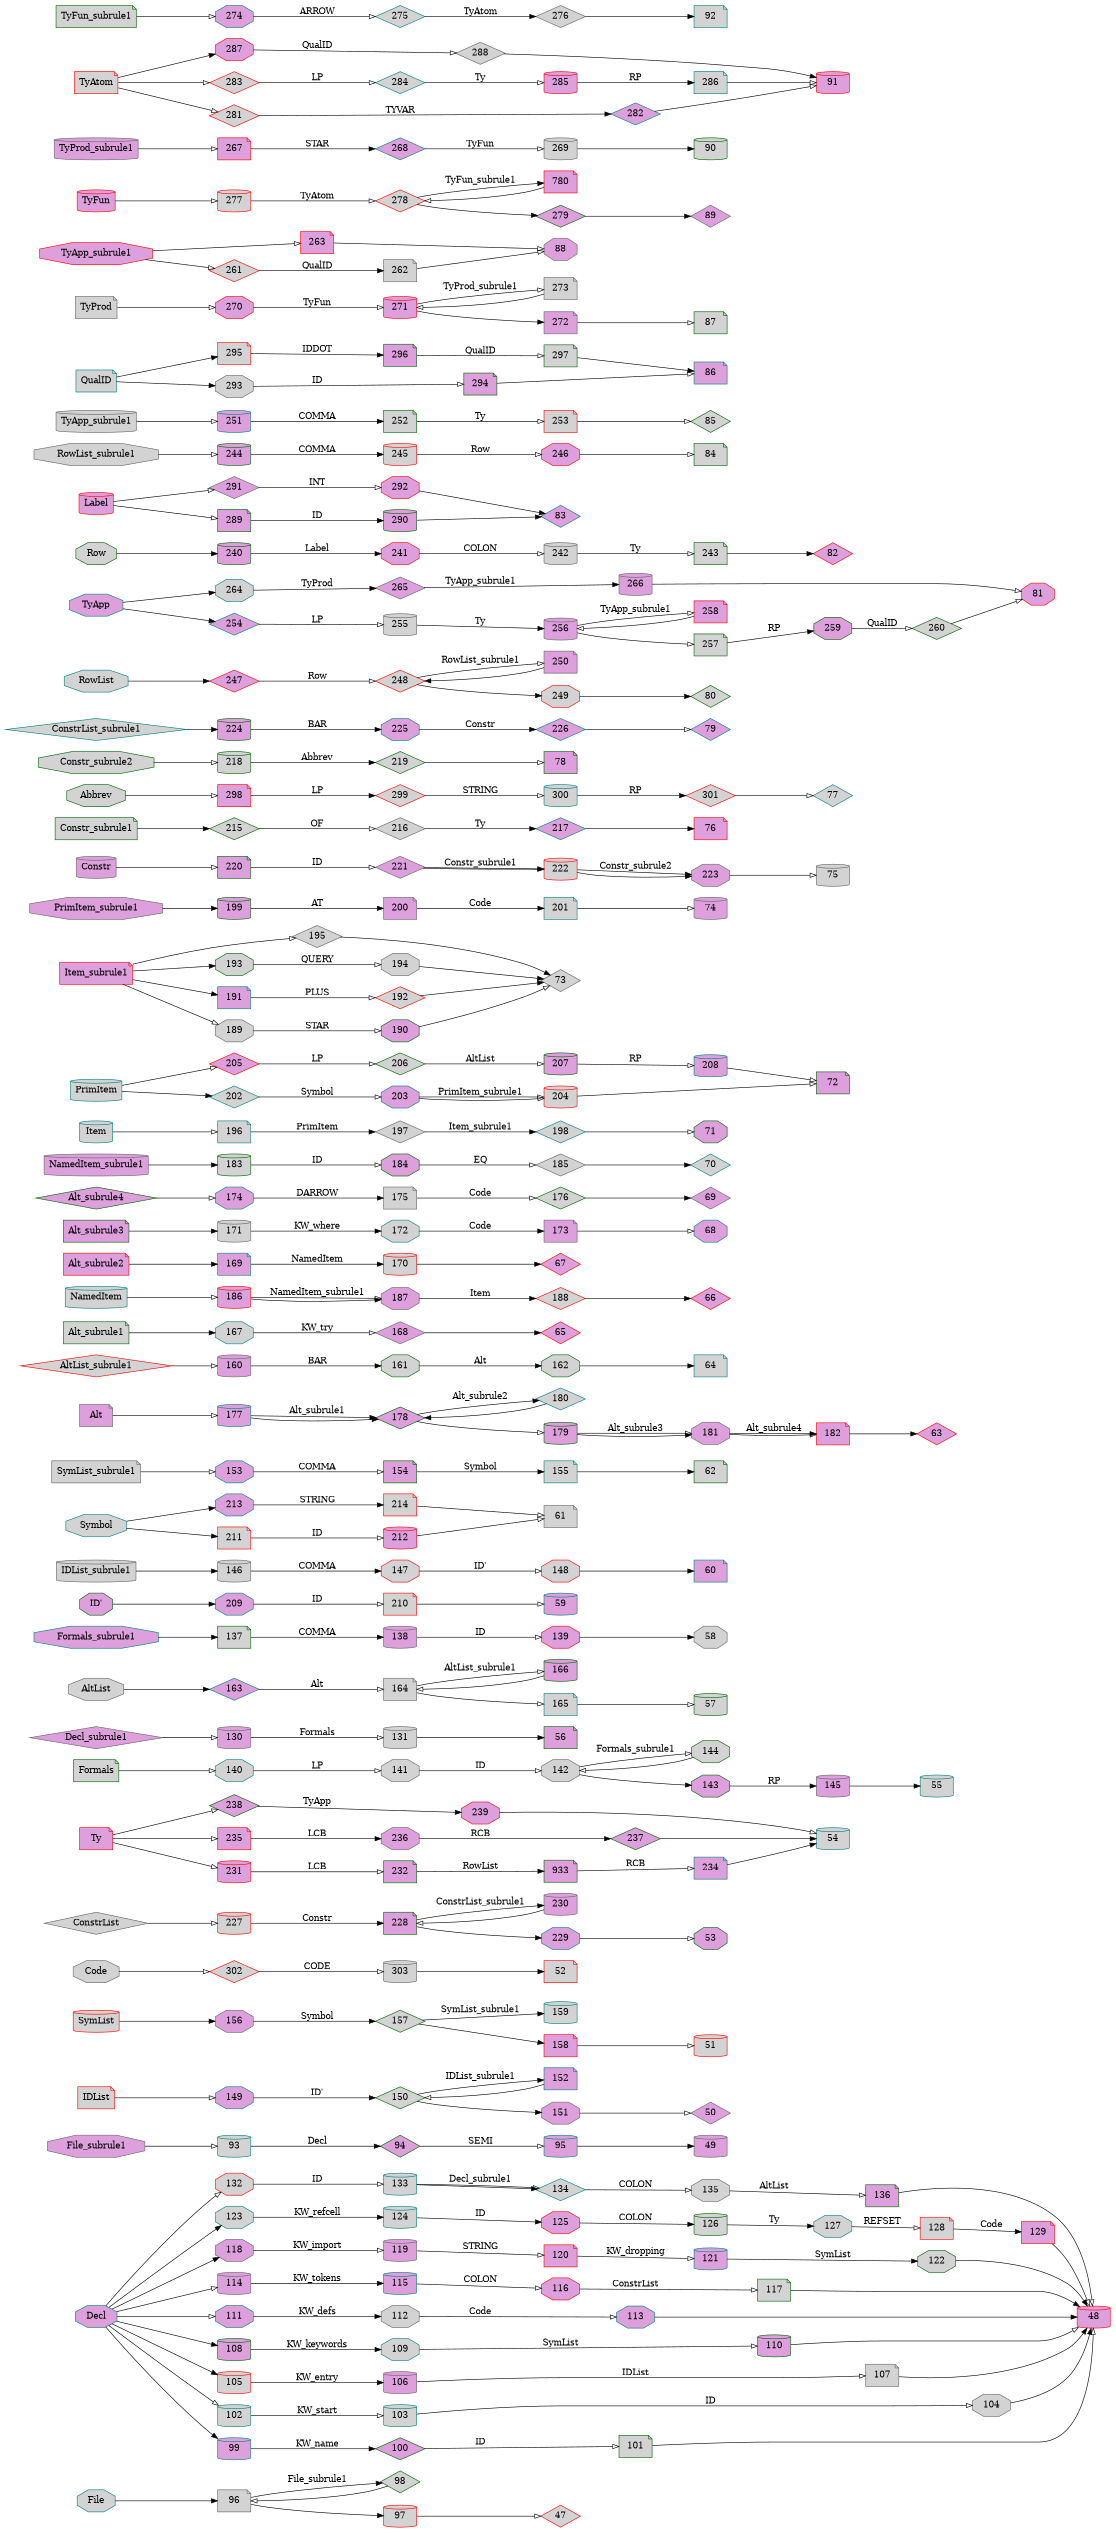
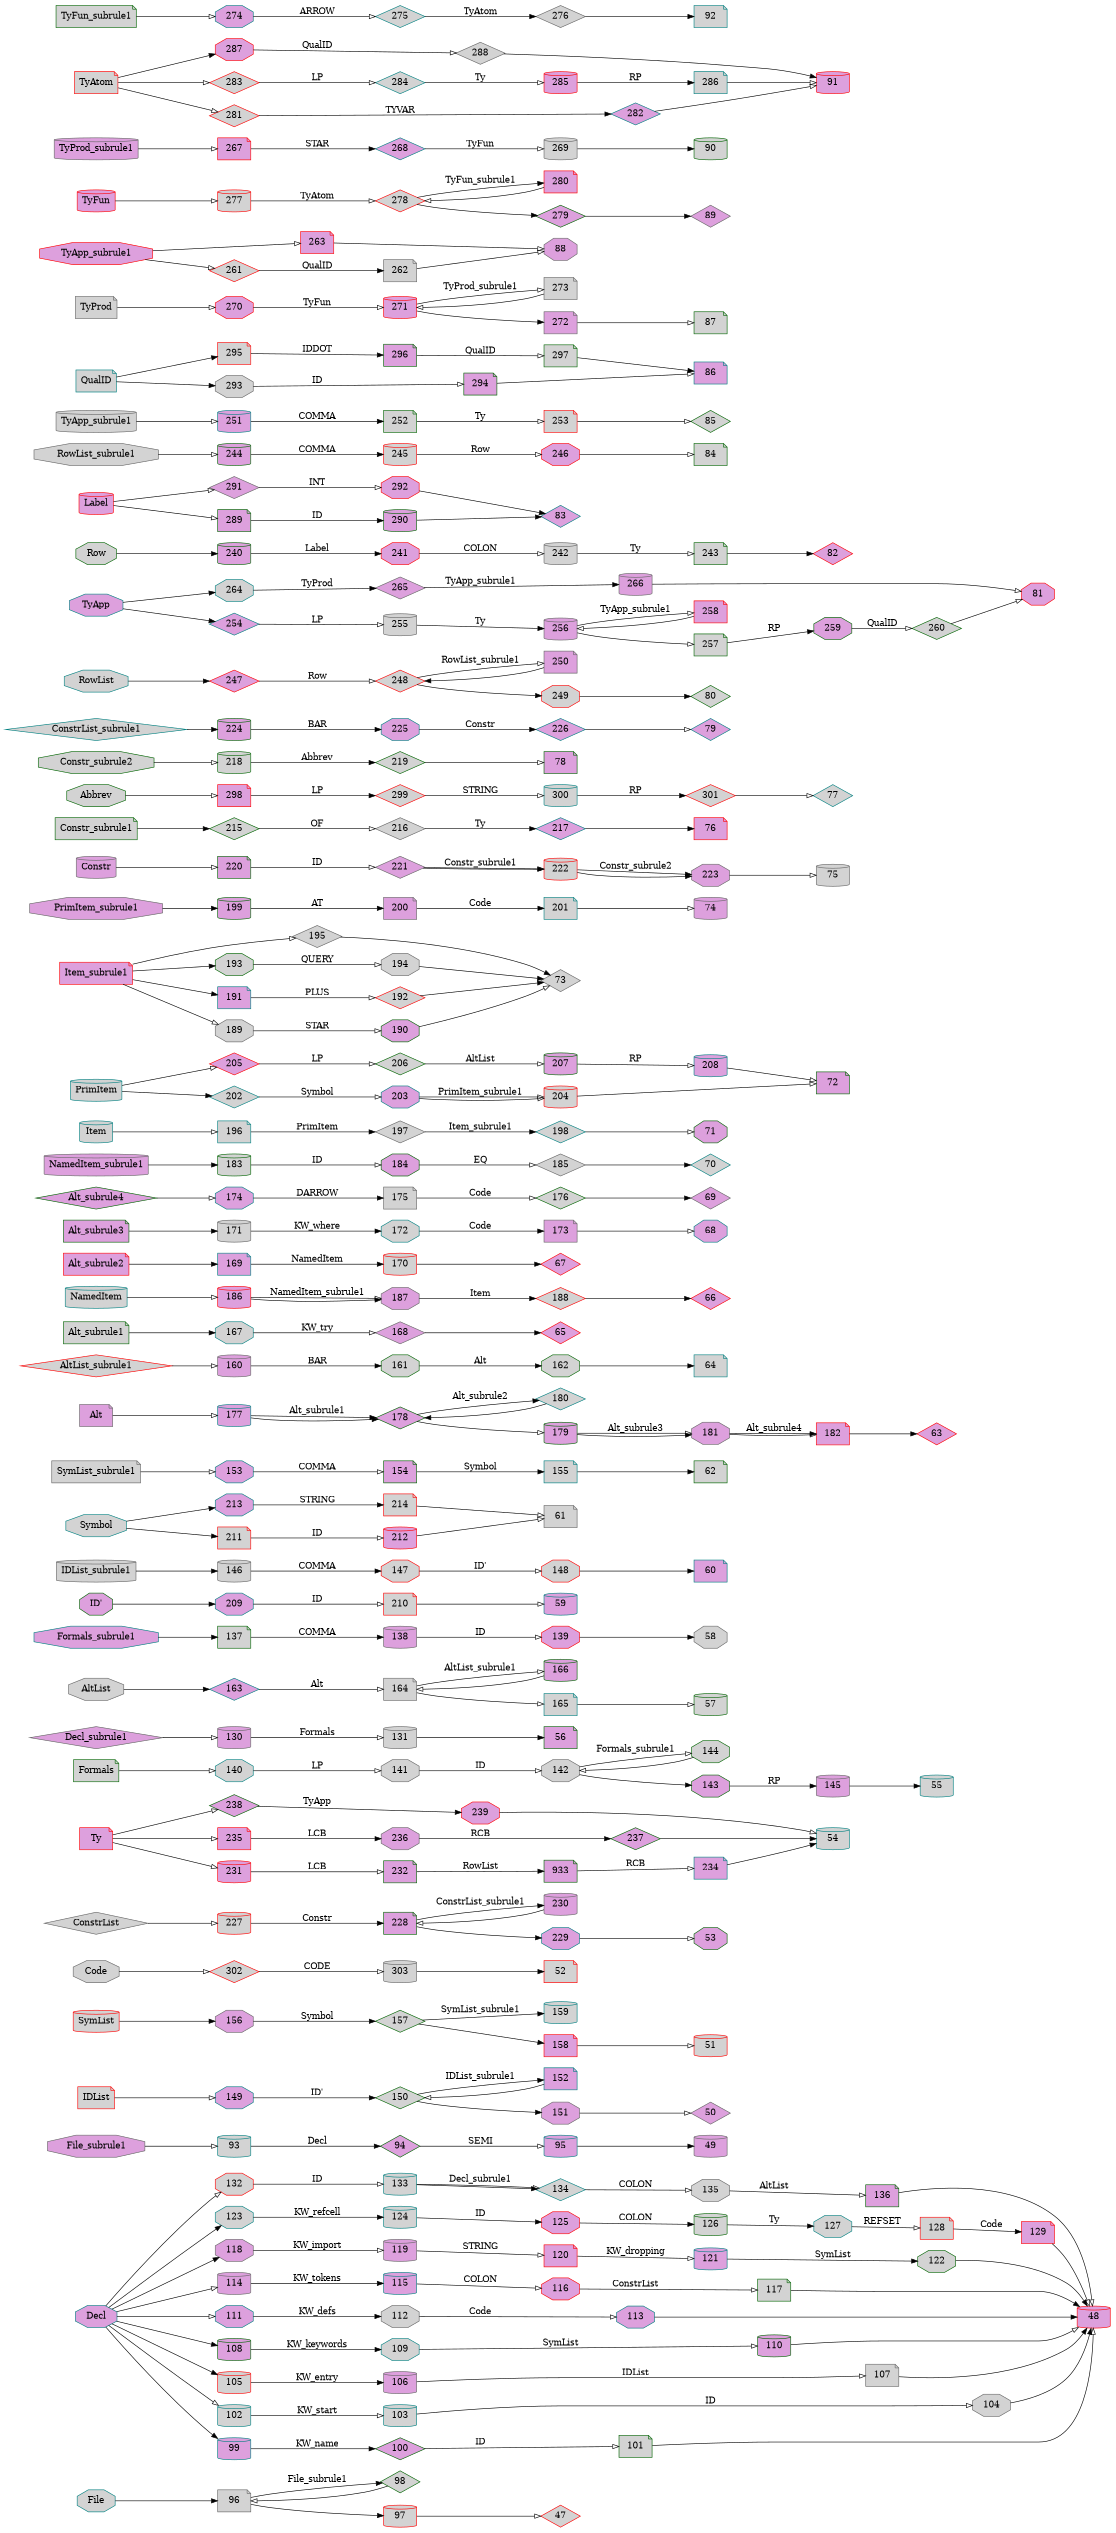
node "780": label "780" -> "280"
